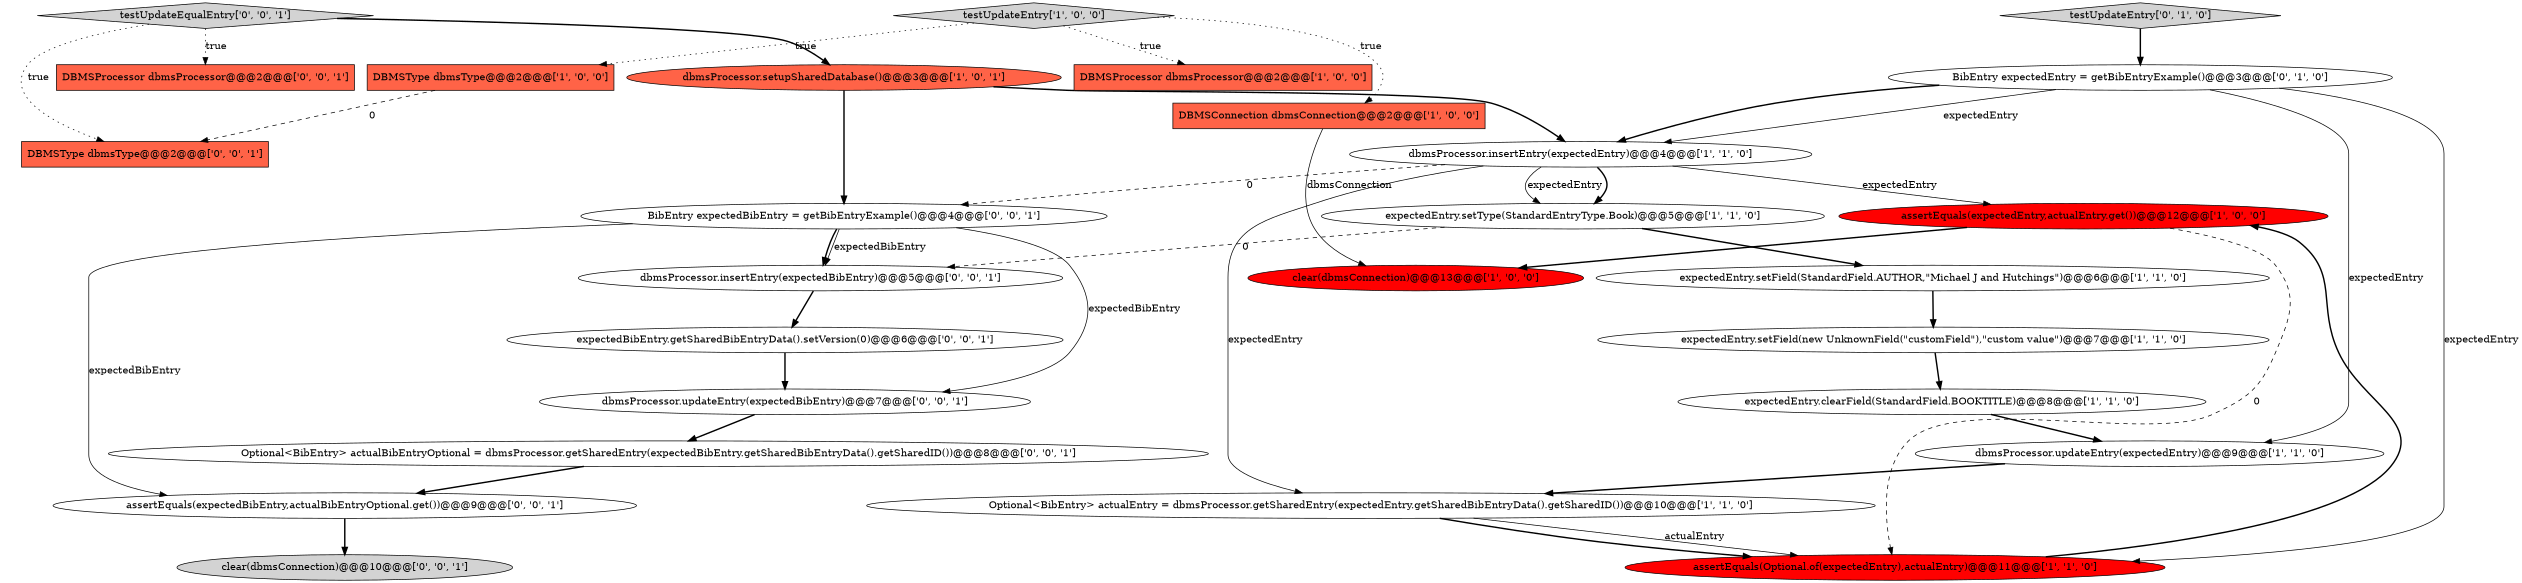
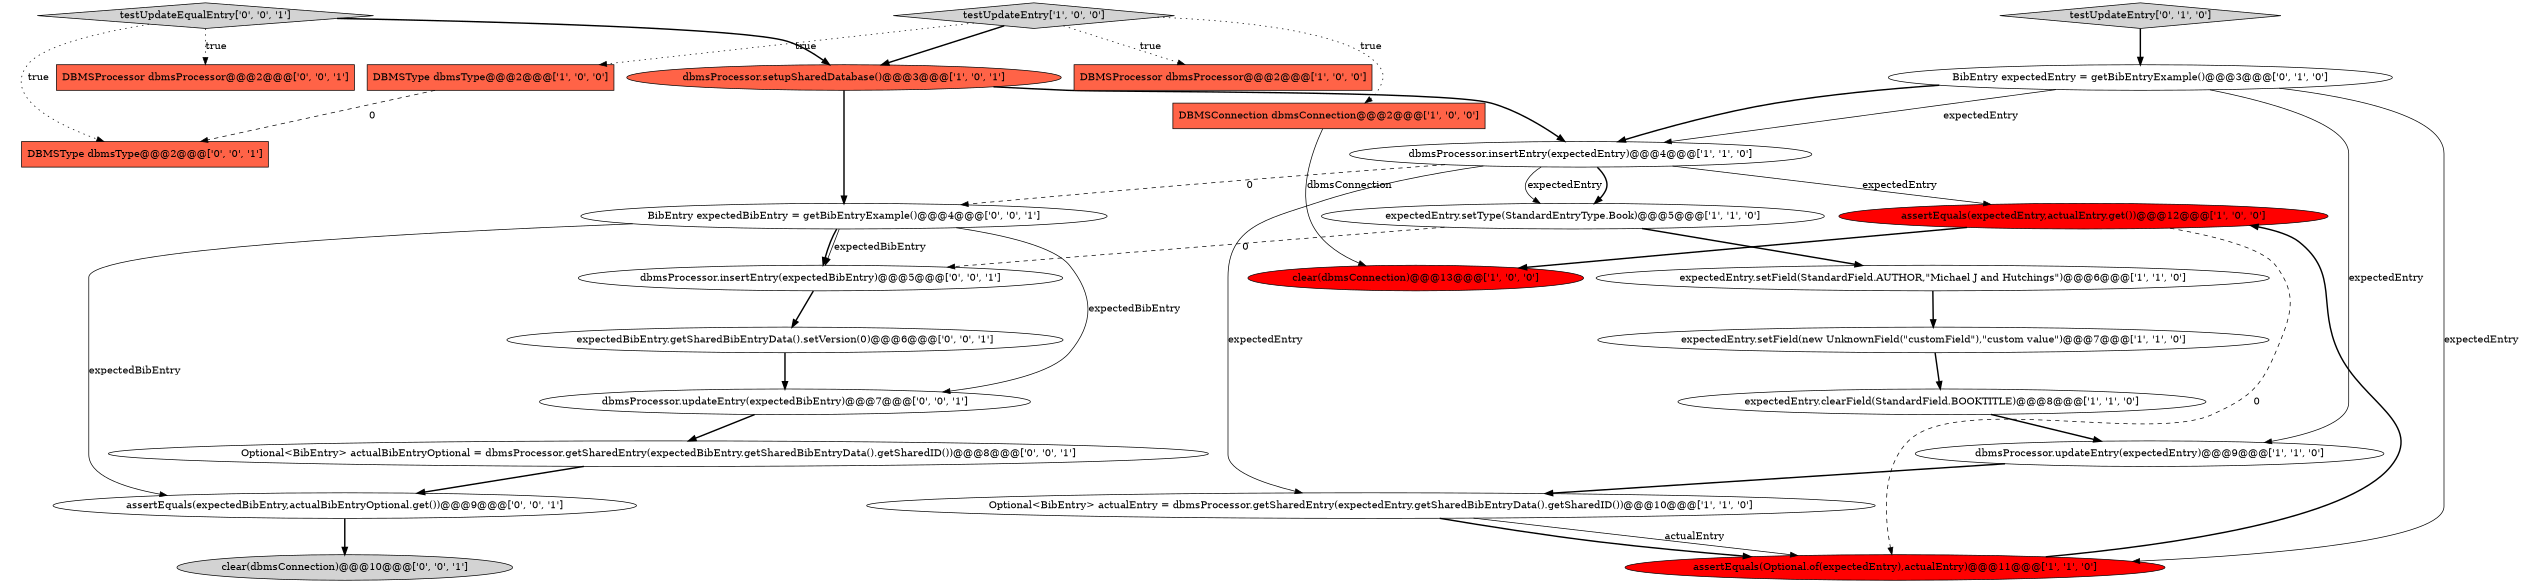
edge "testUpdateEntry['1', '0', '0']" -> "dbmsProcessor.setupSharedDatabase()@@@3@@@['1', '0', '1']": added
